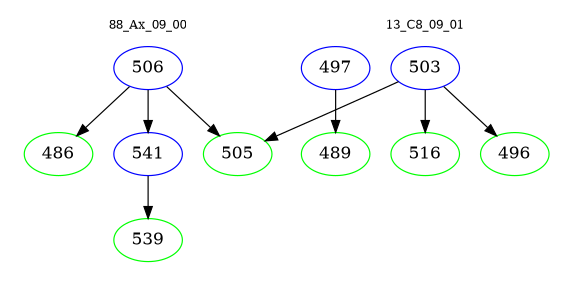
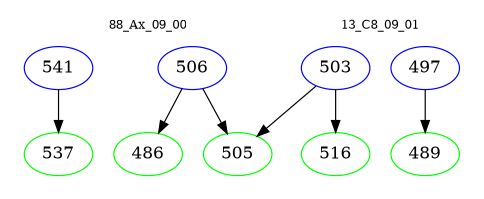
edge "506" -> "541": removed
node "496": removed
node "539": label "539" -> "537"
